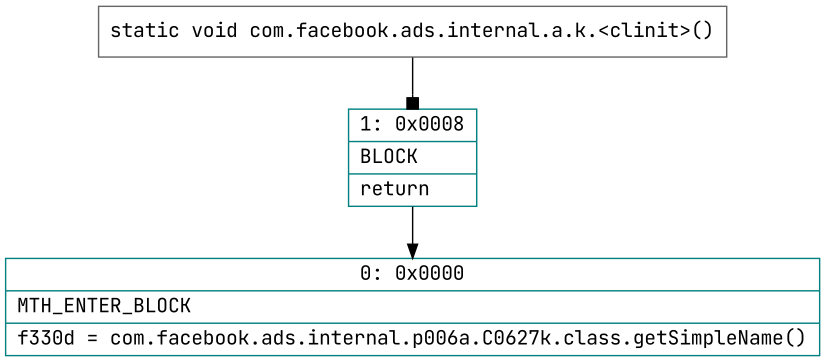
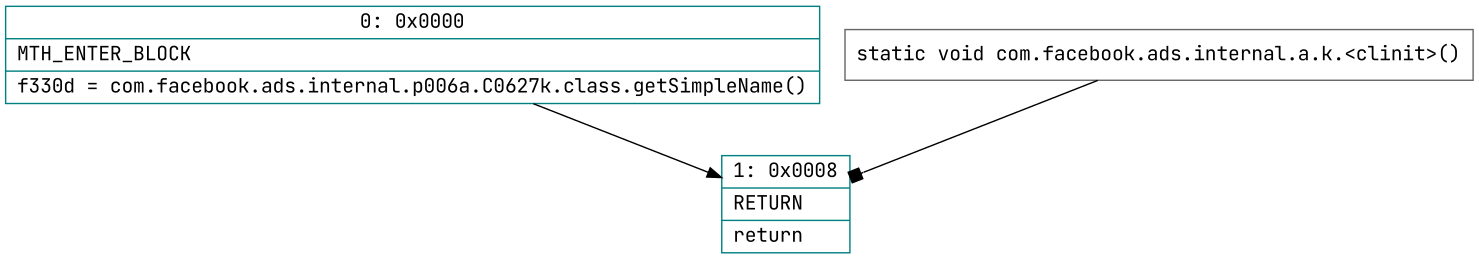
node "1: 0x0008": text "BLOCK" -> "RETURN"
edge "1: 0x0008" -> "0: 0x0000": reversed
